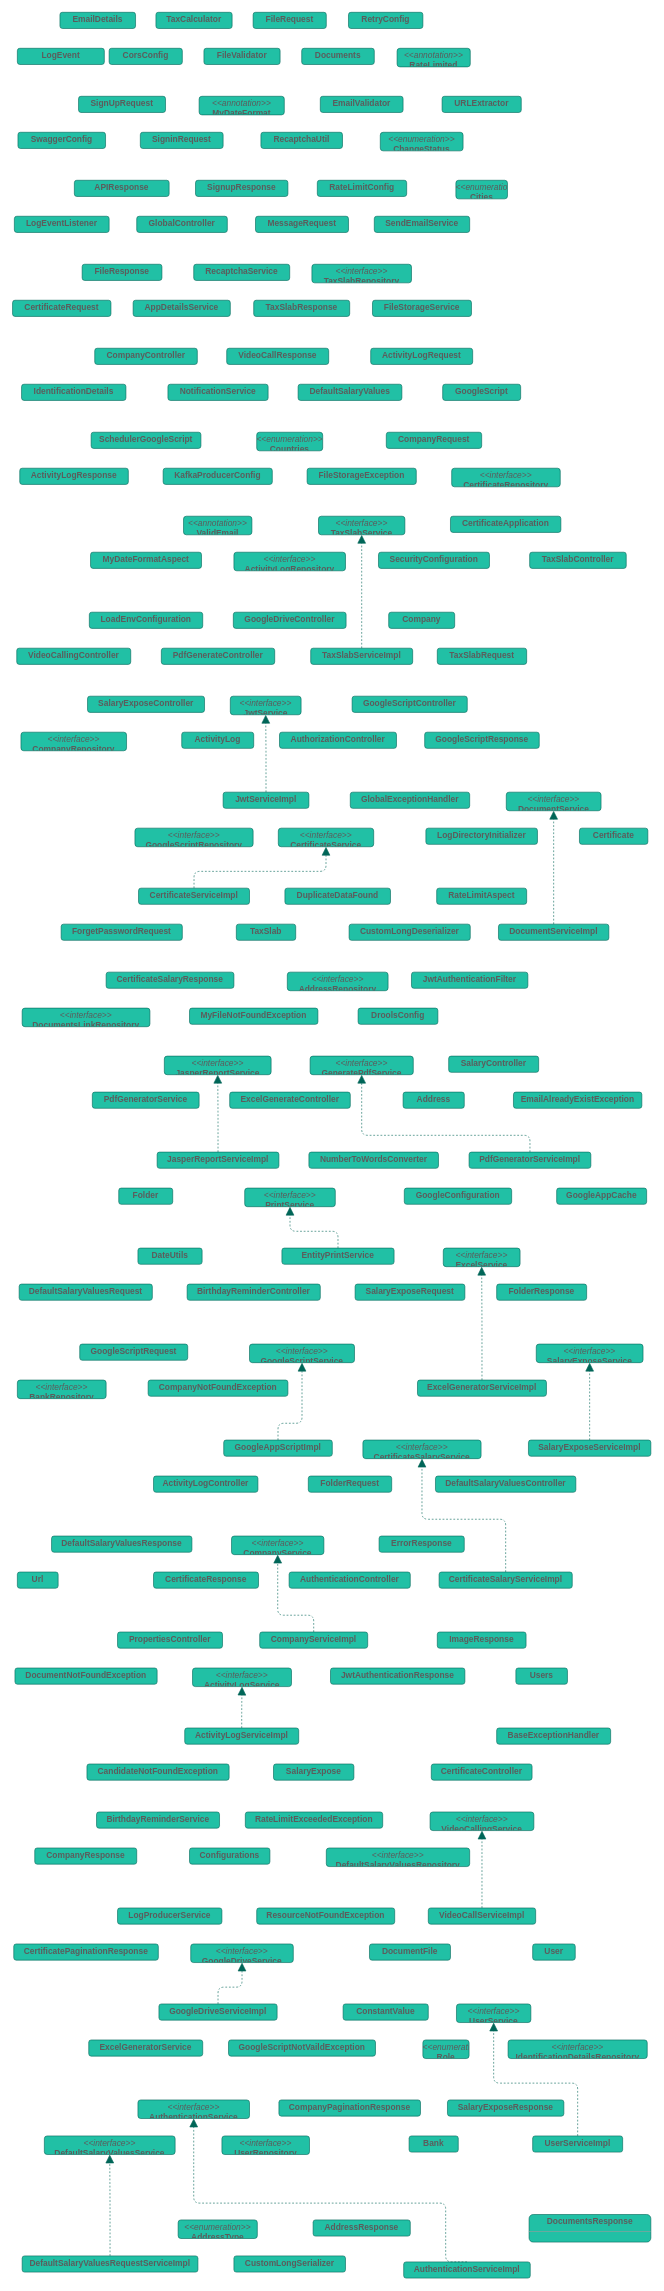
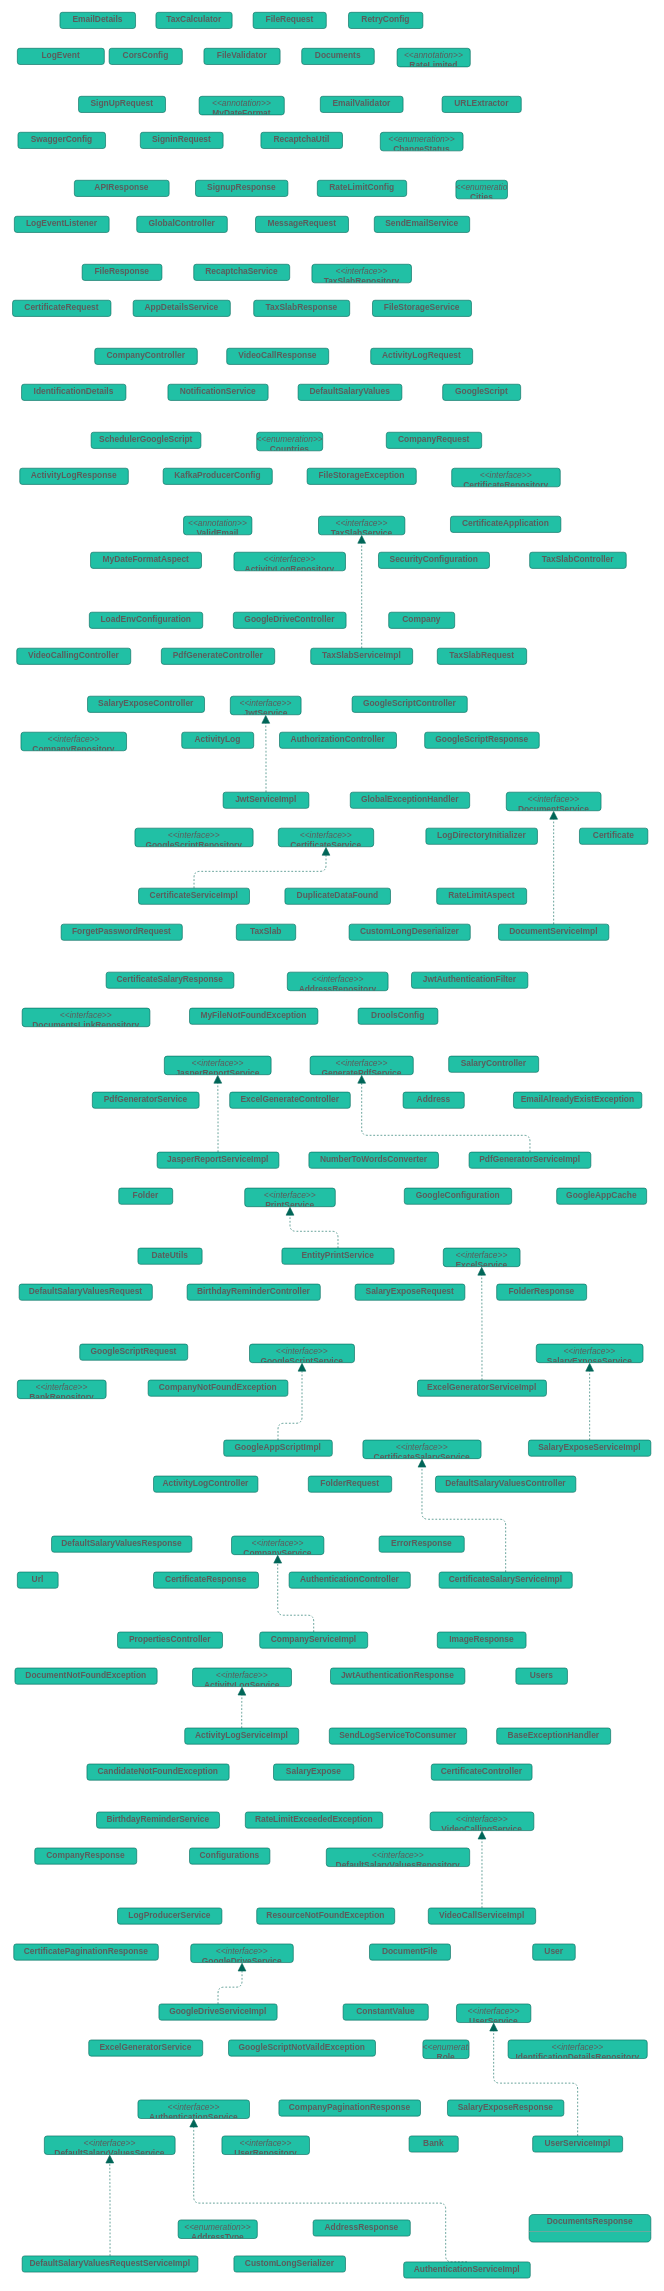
node "SendLogServiceToConsumer": added
